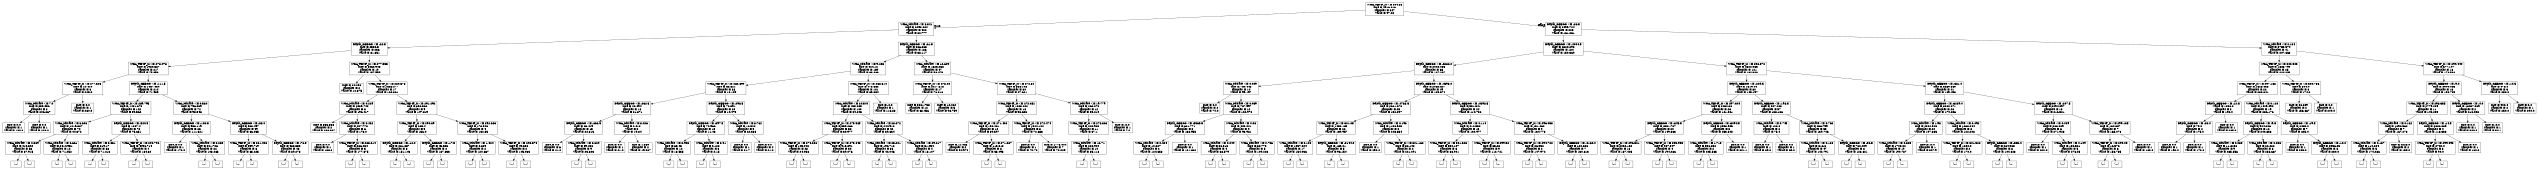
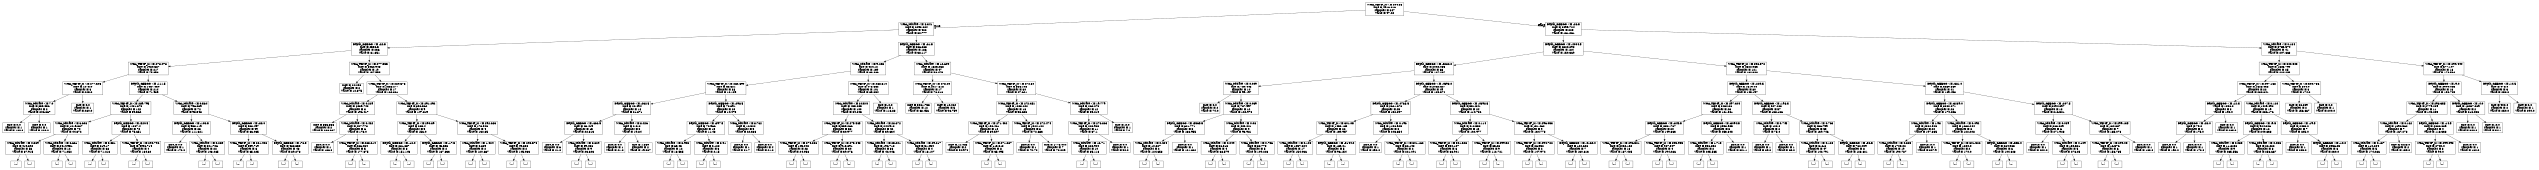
node "WOA_Nitrate <= 8.426 mse = 2.018 value = 3 value = 19.84": label "WOA_Nitrate <= 8.426 mse = 2.018 value = 3 value = 19.84" -> "WOA_Nitrate <= 8.426 mse = 2.018 samples = 3 value = 19.84"
node "mse = 0.0 samples = 1 value = 50.0": added
